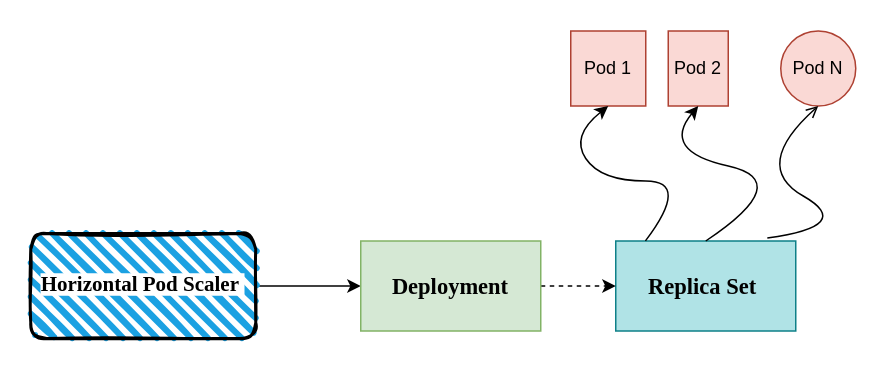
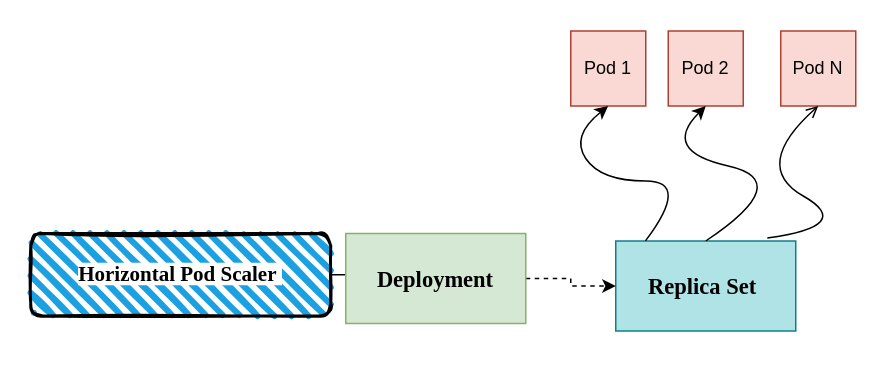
node "Pod 2": size 60x75 -> 75x75
node "Pod N": shape ellipse -> rectangle
node "Horizontal Pod Scaler": size 225x105 -> 300x83
node "Deployment": moved (451, 286) -> (436, 278)
